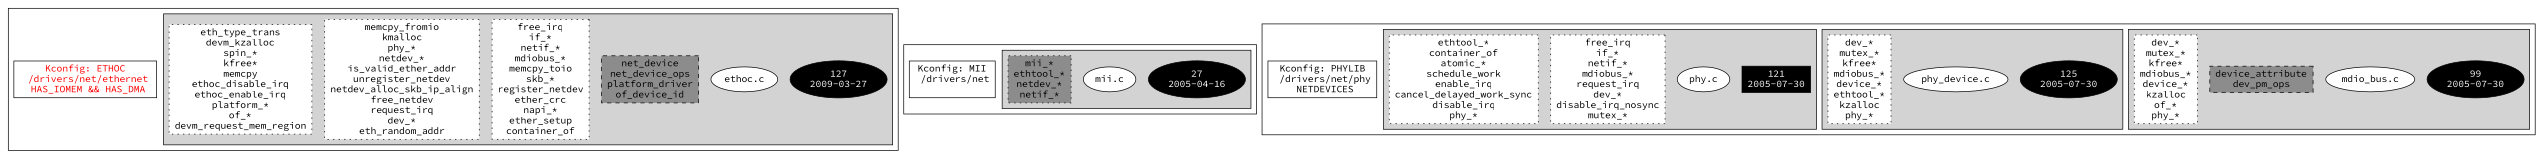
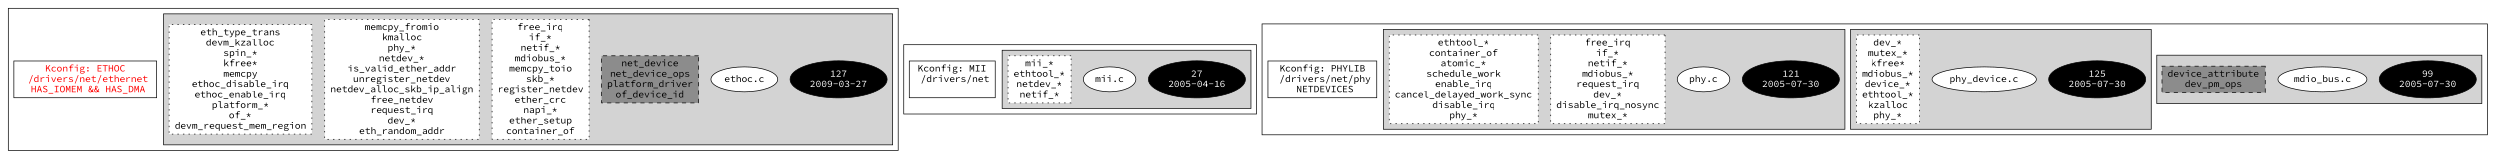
node "mii_* ethtool_* netdev_* netif_*": fillcolor grey55 -> white
node "121 2005-07-30": shape box -> ellipse
node "dev_* mutex_* kfree* mdiobus_* device_* kzalloc of_* phy_*": removed
